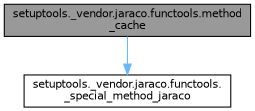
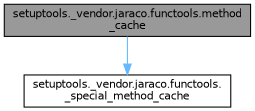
node "setuptools._vendor.jaraco.functools. _special_method_jaraco": label "setuptools._vendor.jaraco.functools. _special_method_jaraco" -> "setuptools._vendor.jaraco.functools. _special_method_cache"
